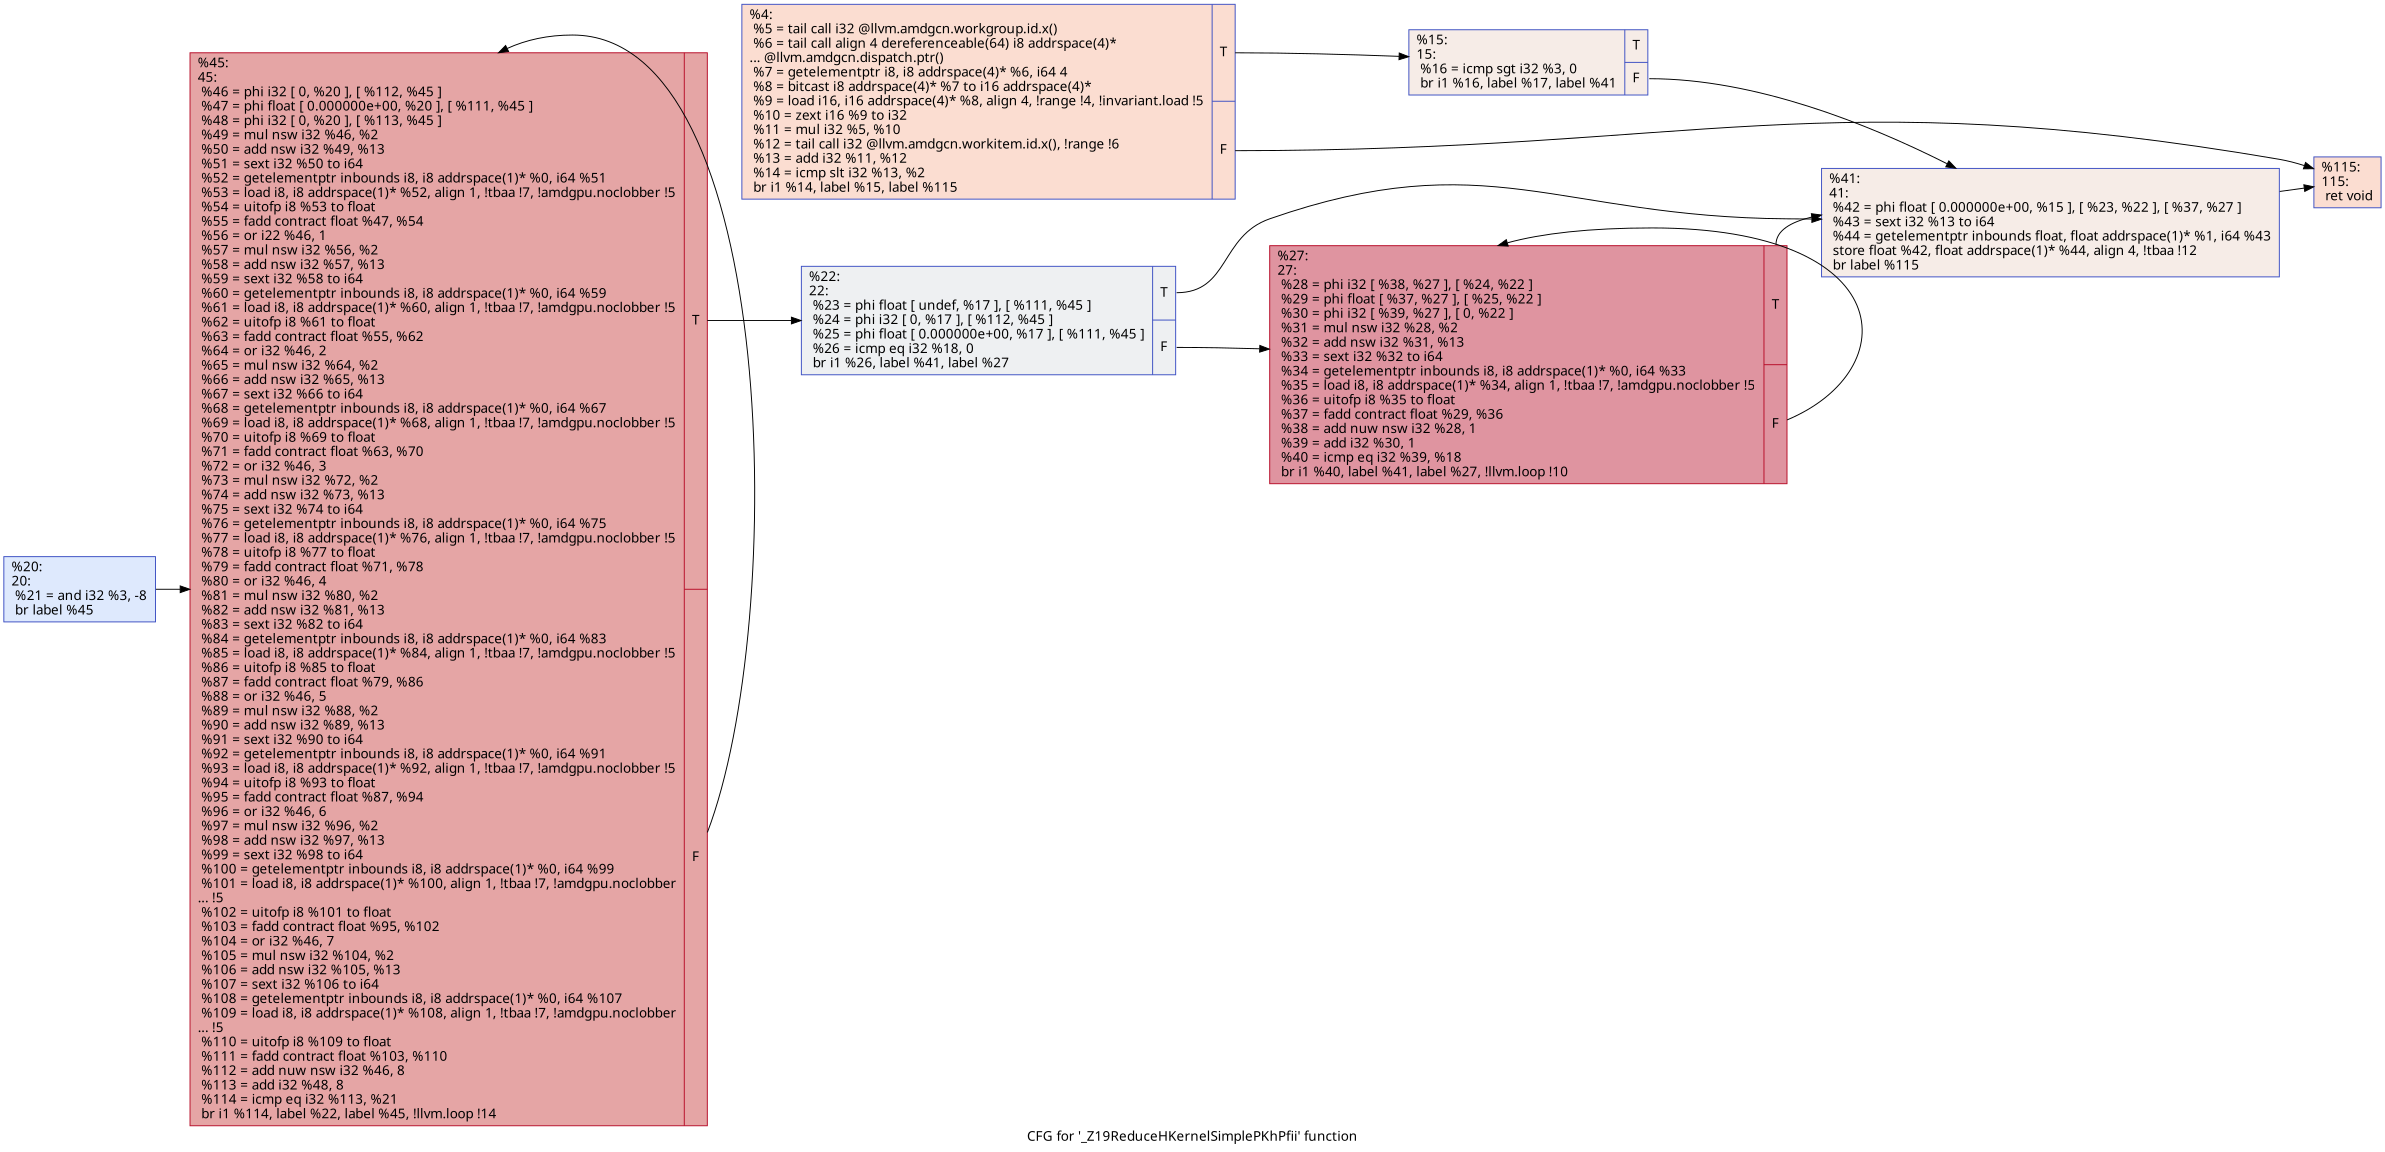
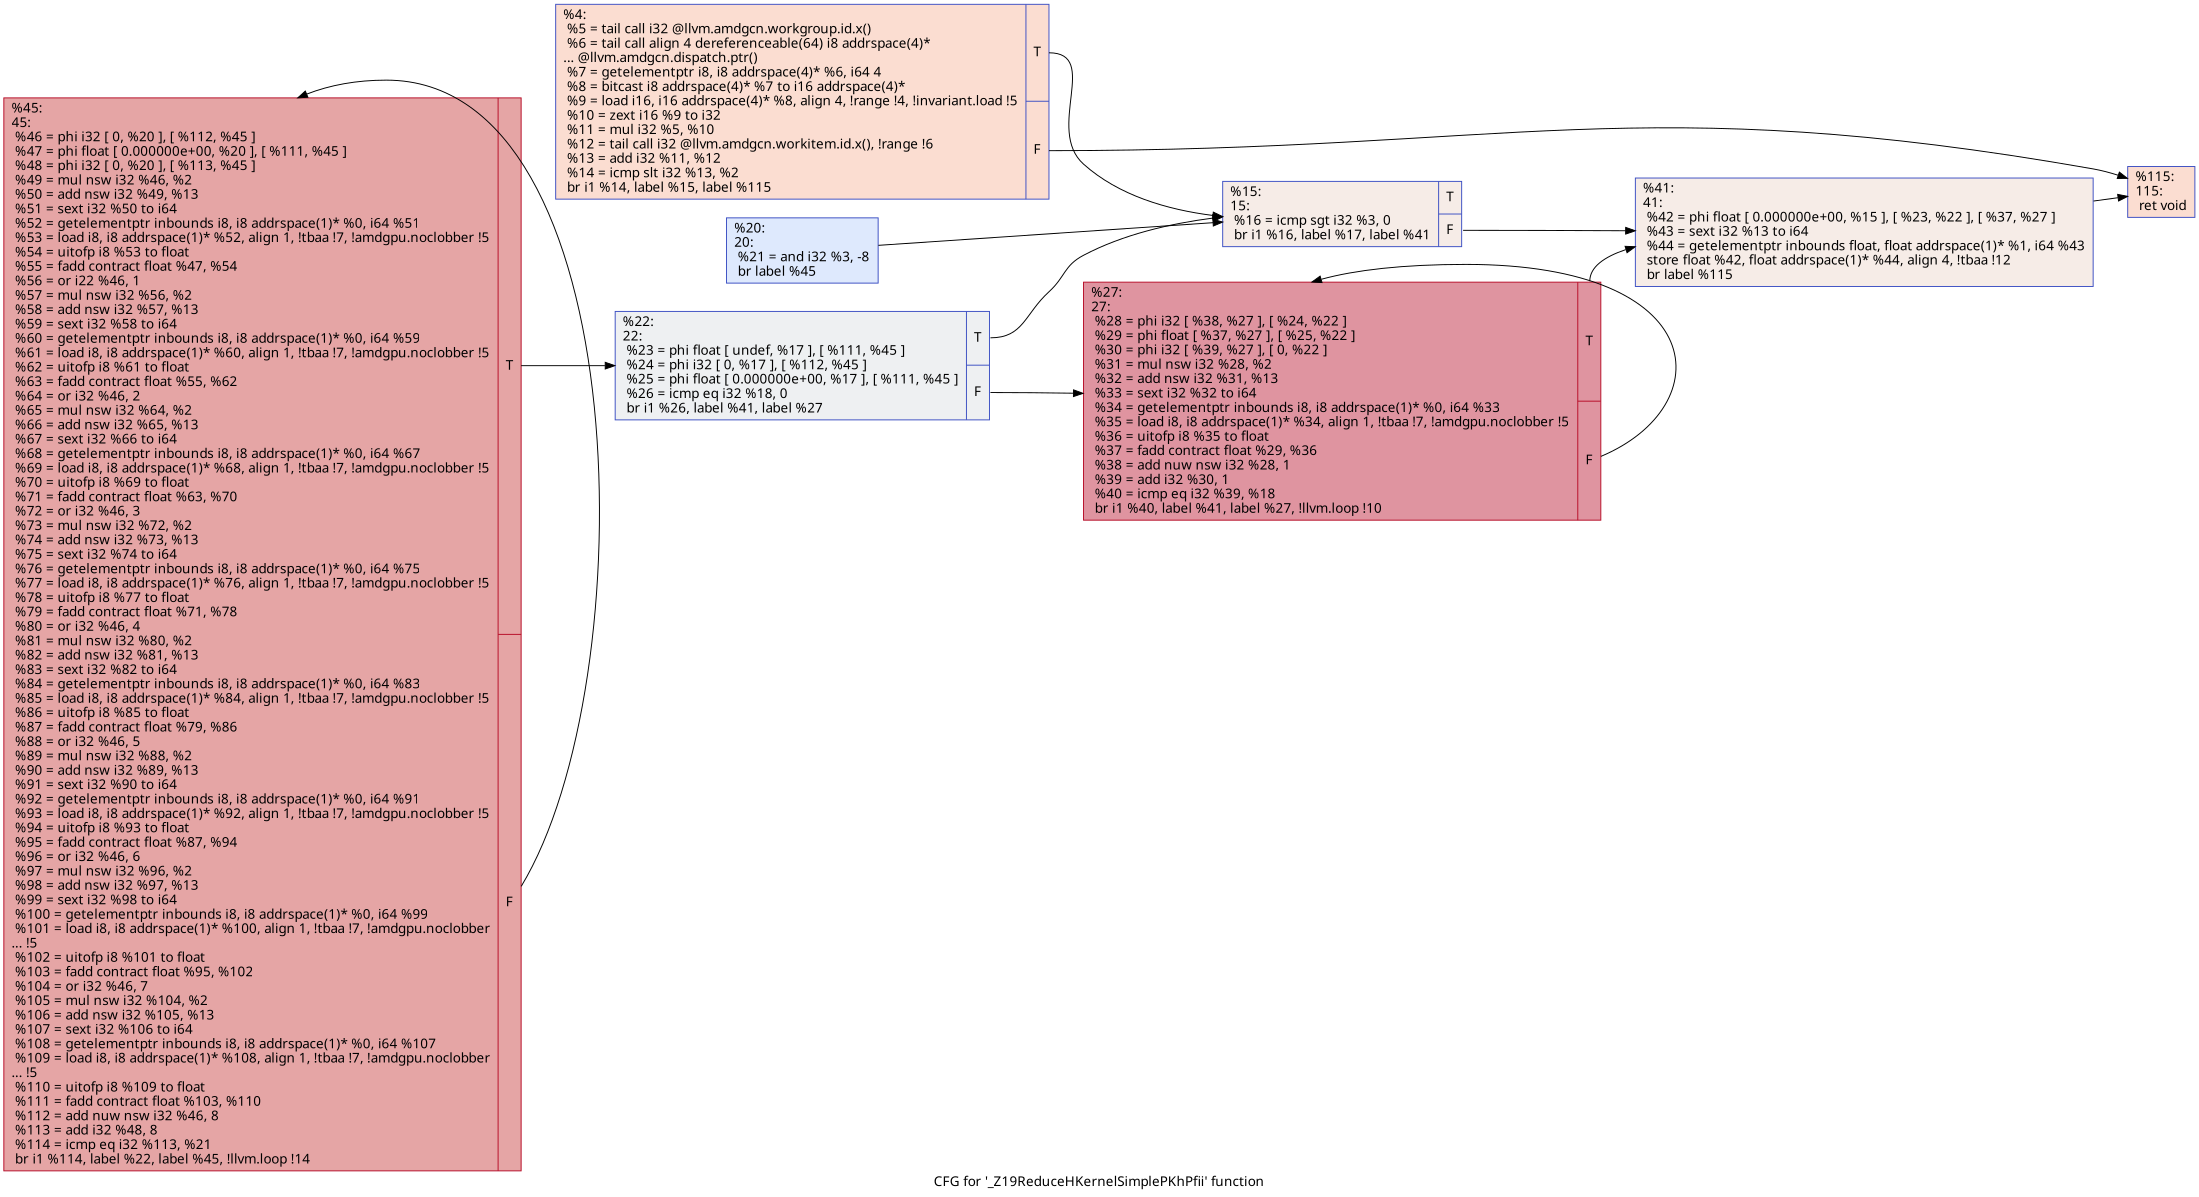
edge "%22:" -> "%41:": now "%22:" -> "%15:"
edge "%20:" -> "%45:": now "%20:" -> "%15:"
